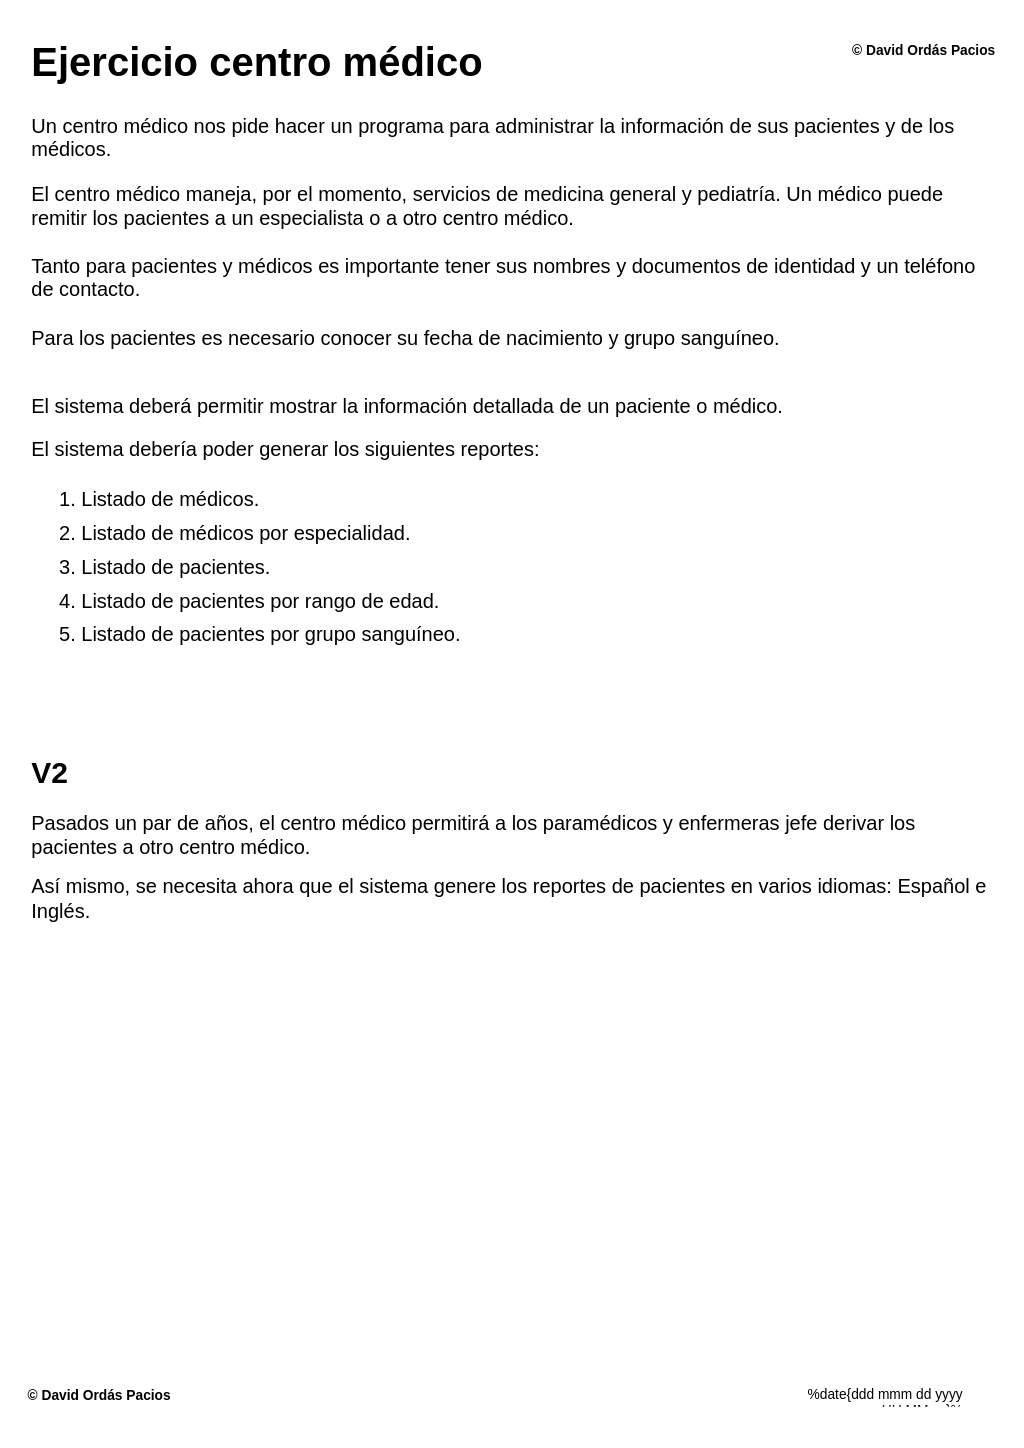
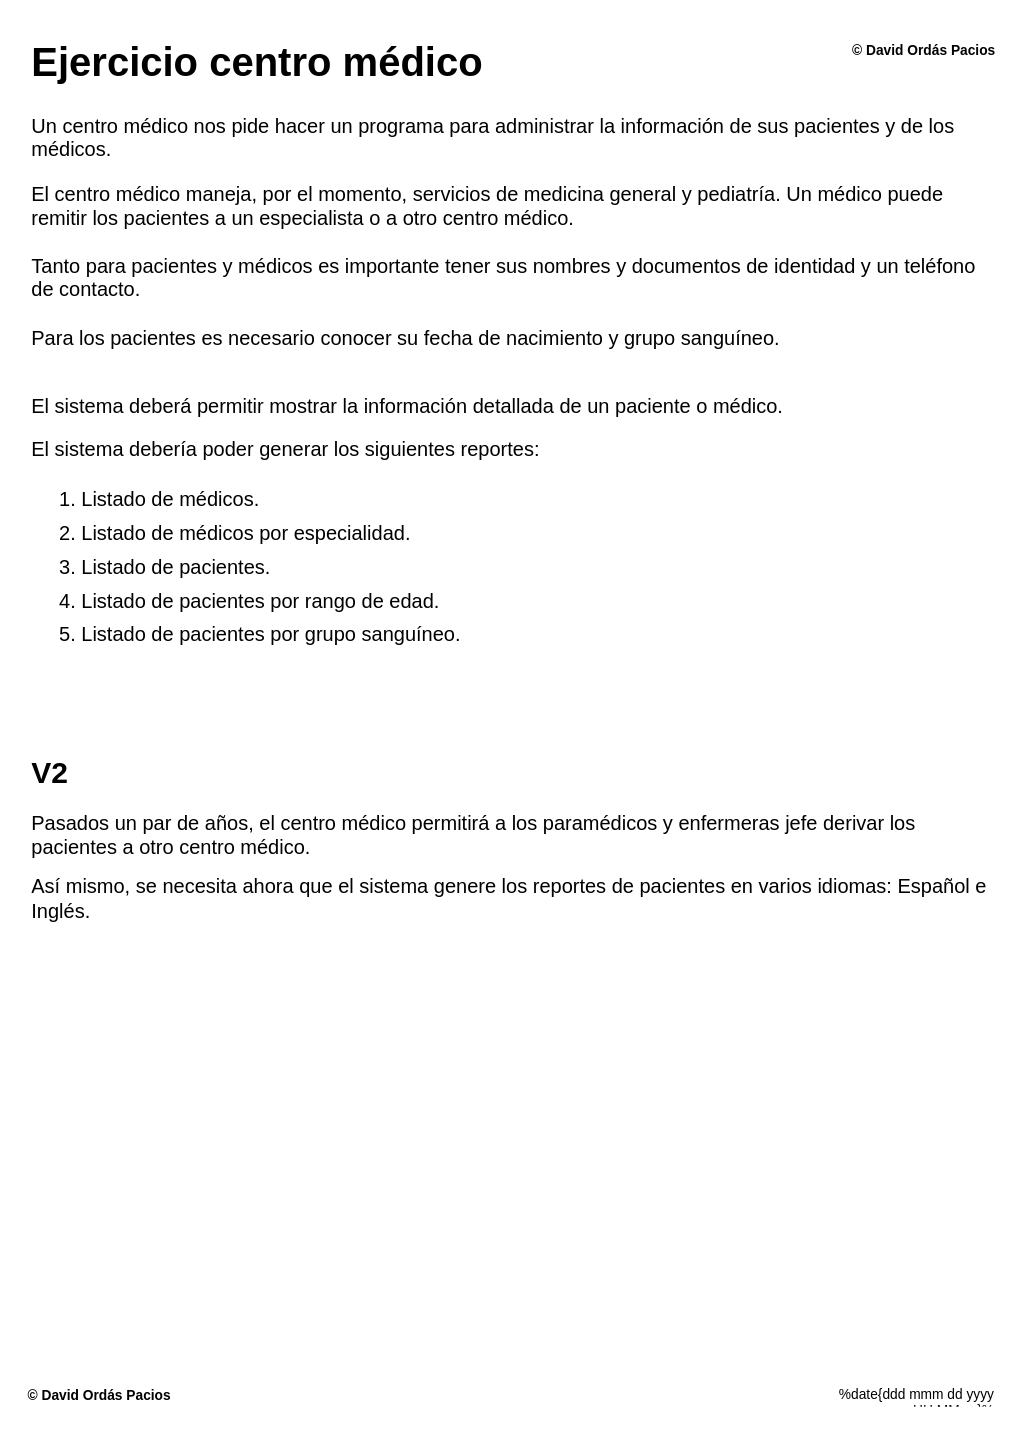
node "%date{ddd mmm dd yyyy HH:MM:ss}%": moved (866, 1396) -> (897, 1396)
